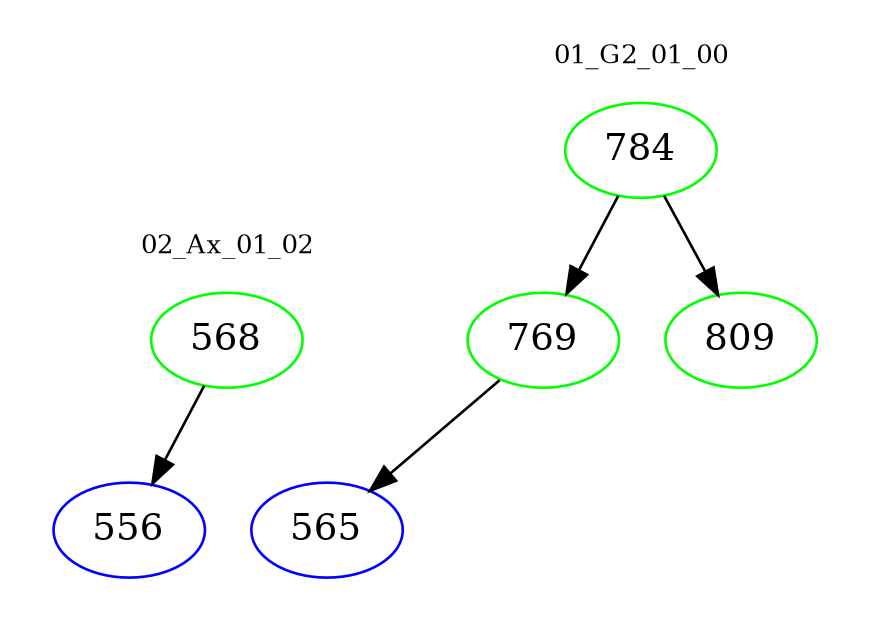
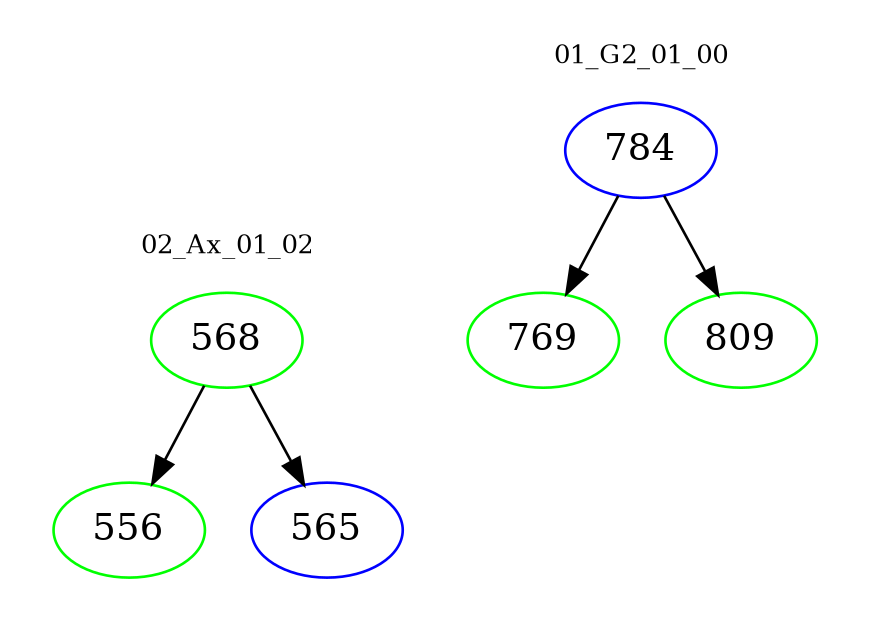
node "784": color green -> blue
edge "769" -> "565": now "568" -> "565"
node "556": color blue -> green
